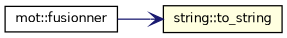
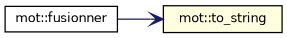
node "string::to_string": label "string::to_string" -> "mot::to_string"
